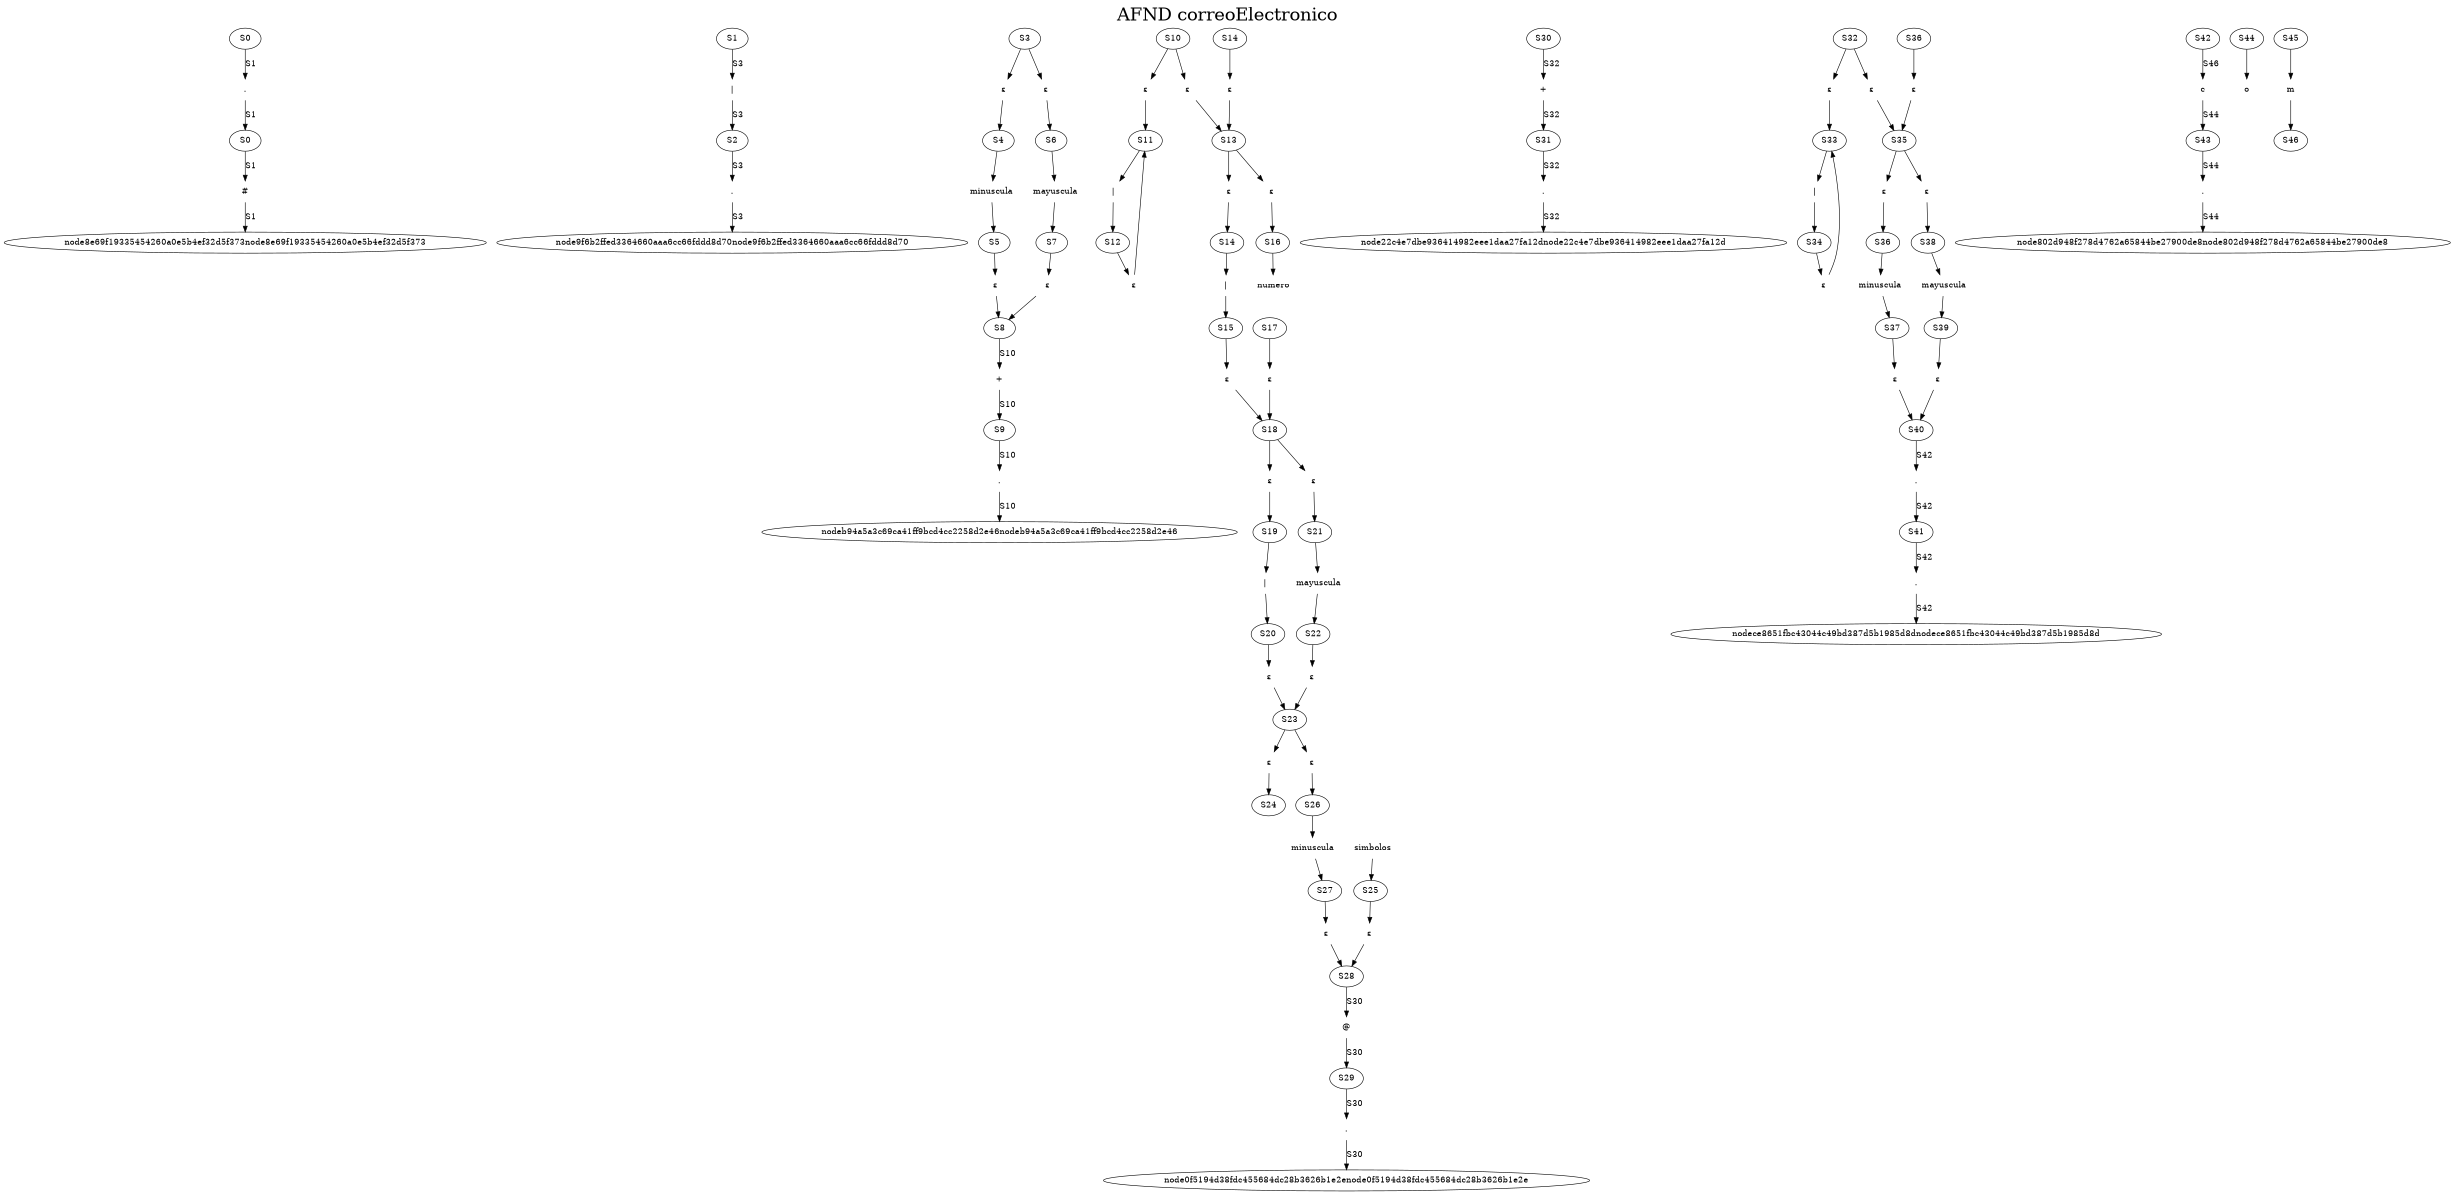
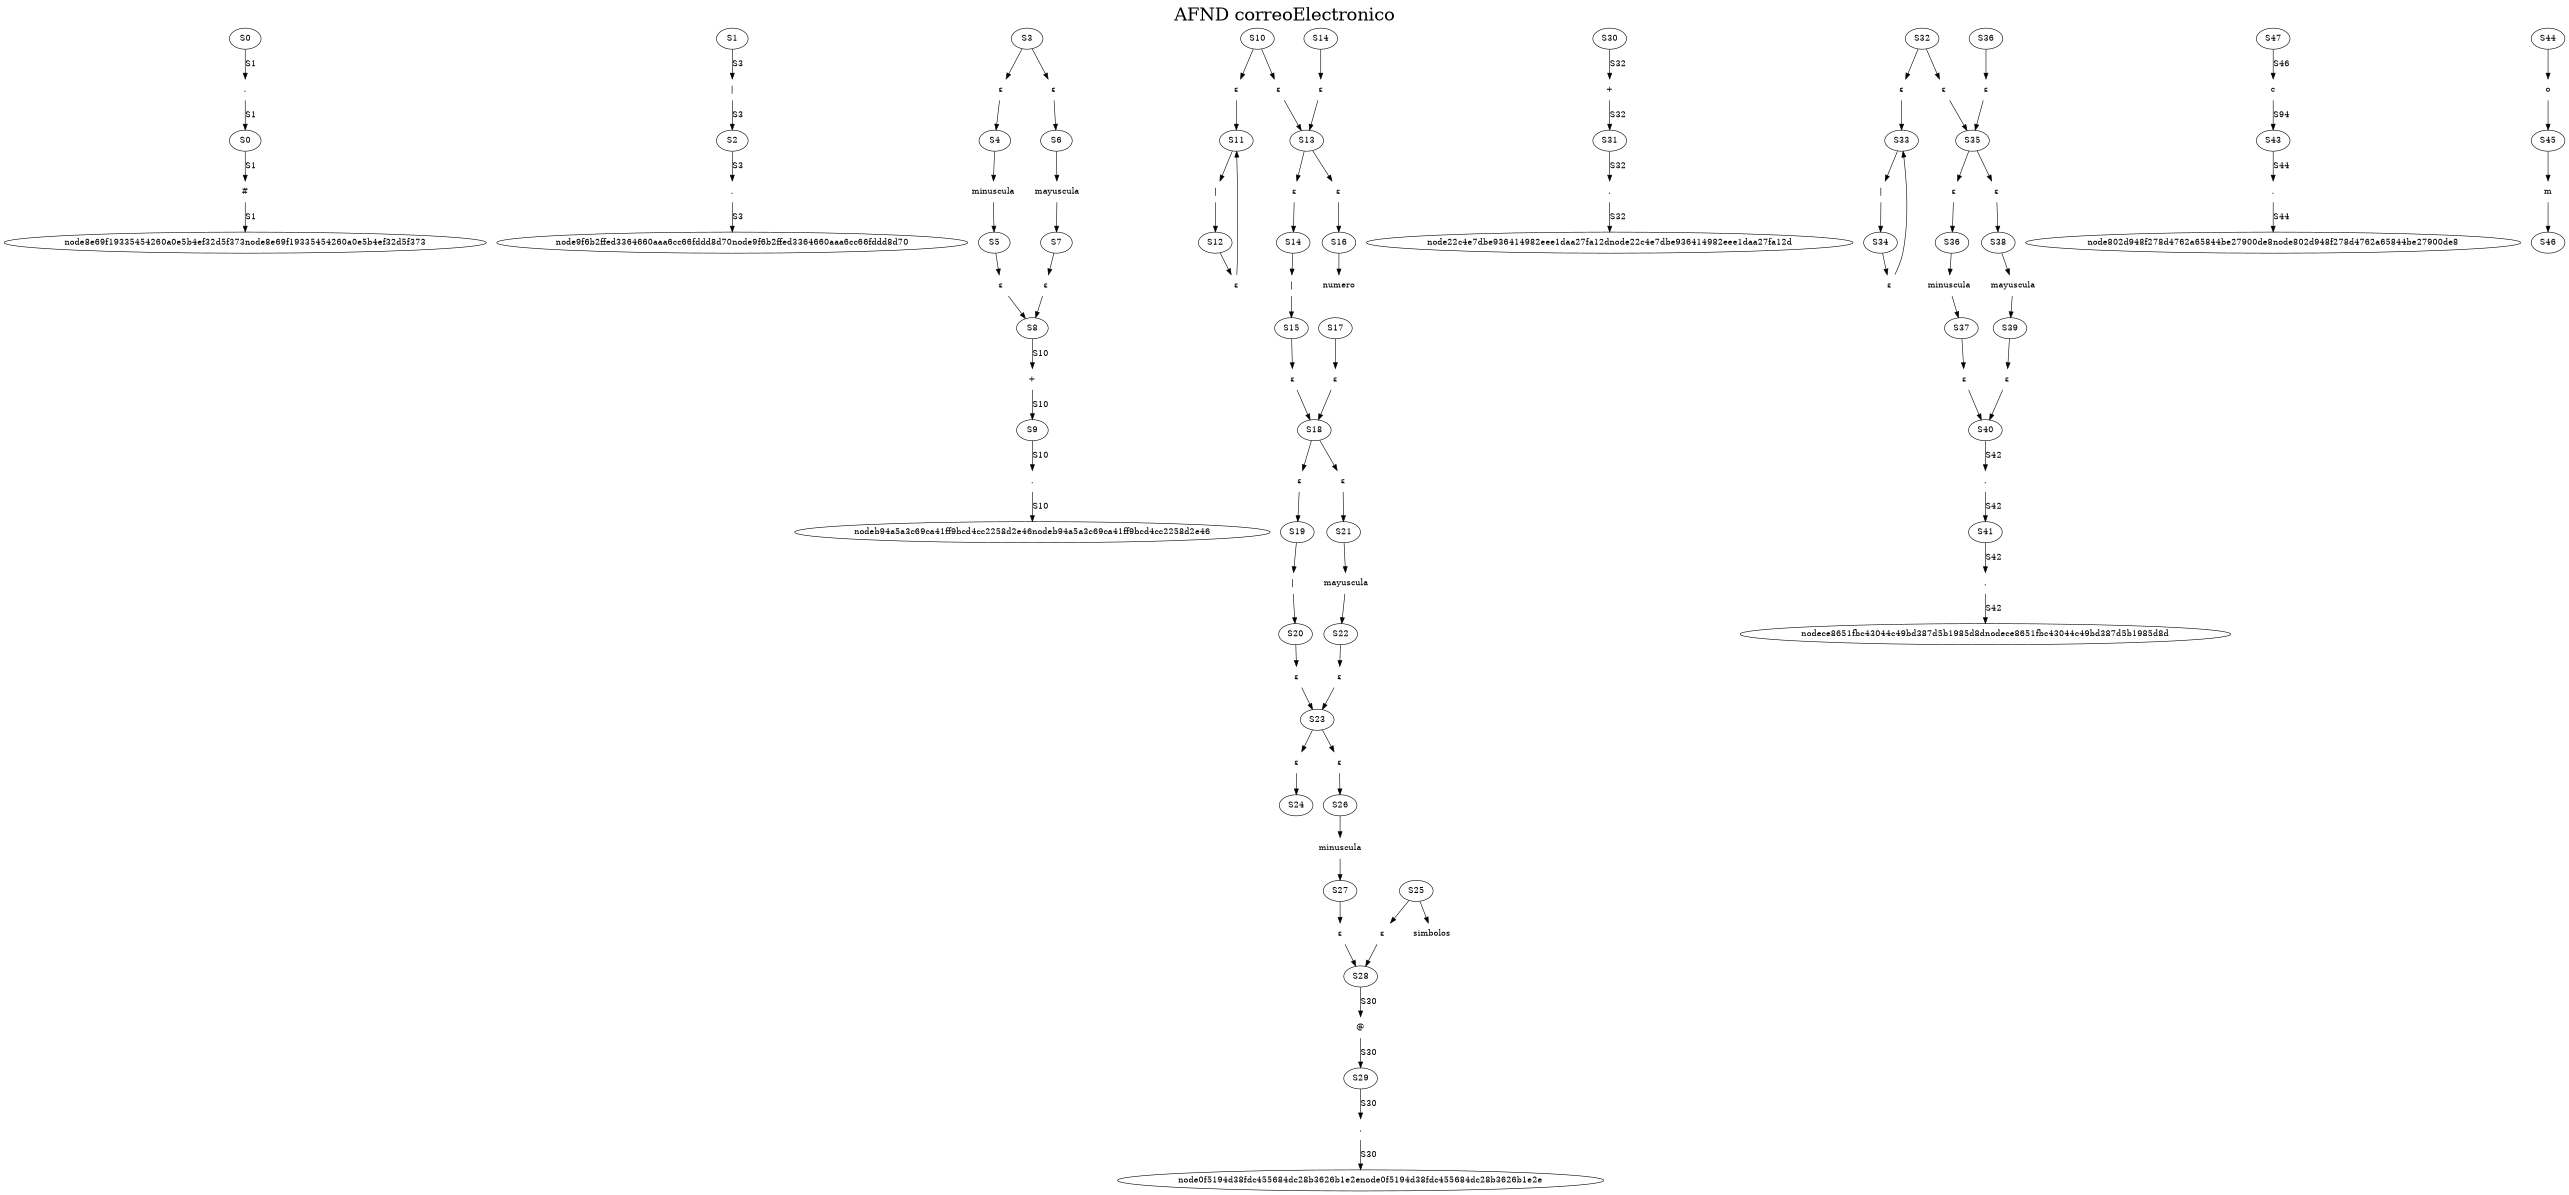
node "S42": label "S42" -> "S47"
edge "o" -> "S45": added
edge "c" -> "S43": label "S44" -> "S94"
edge "simbolos" -> "S25": reversed
